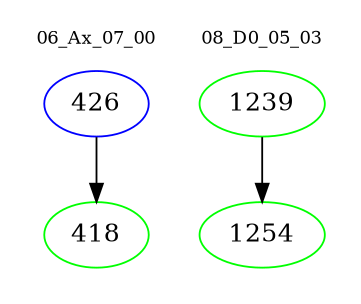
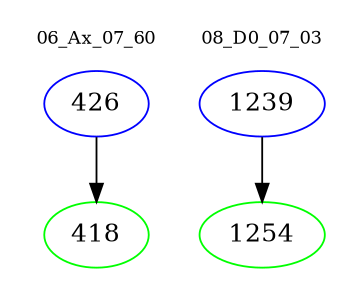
cluster "06_Ax_07_00": label "06_Ax_07_00" -> "06_Ax_07_60"
cluster "08_D0_05_03": label "08_D0_05_03" -> "08_D0_07_03"
node "1239": color green -> blue
